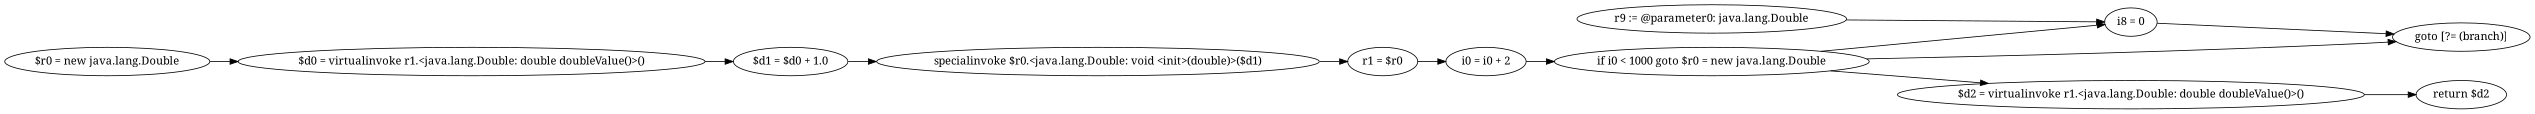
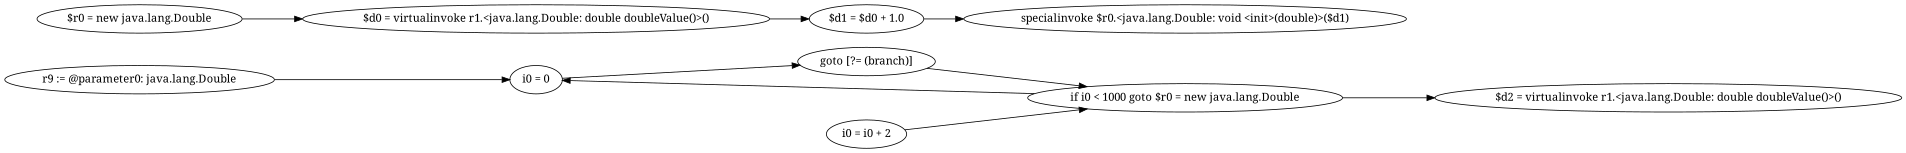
node "i8 = 0": label "i8 = 0" -> "i0 = 0"
edge "if i0 < 1000 goto $r0 = new java.lang.Double" -> "goto [?= (branch)]": reversed
node "r1 = $r0": removed
node "return $d2": removed
